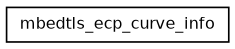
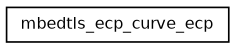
node "mbedtls_ecp_curve_info": label "mbedtls_ecp_curve_info" -> "mbedtls_ecp_curve_ecp"
